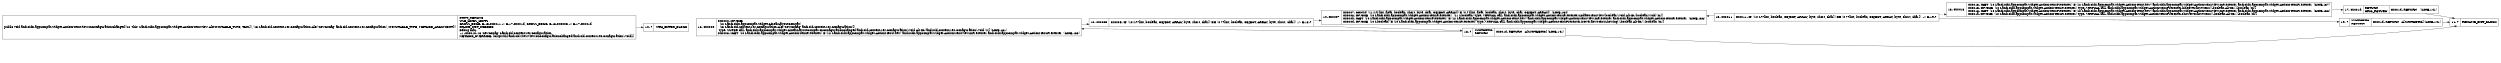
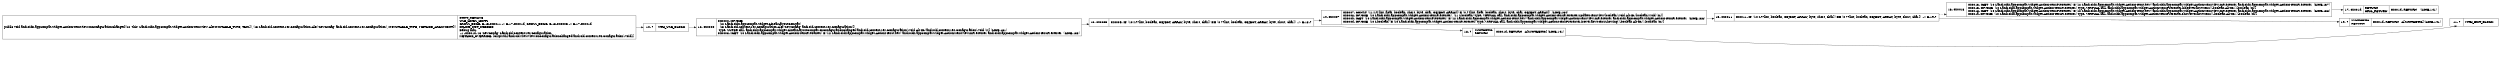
edge "15: 0x0011" -> "14: 0x0007": reversed
edge "17: 0x001d" -> "11: ?": removed
edge "19: ?" -> "11: ?": removed
node "11: ?": text "RENAME_EXIT_BLOCK" -> "MTH_EXIT_BLOCK"
node "10: ?": text "MTH_ENTER_BLOCK" -> "MTH_USE_BLOCK"
edge "18: ?" -> "12: 0x0000": now "10: ?" -> "12: 0x0000"
